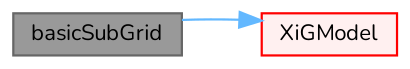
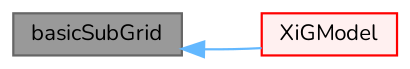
edge "basicSubGrid" -> "XiGModel": reversed
